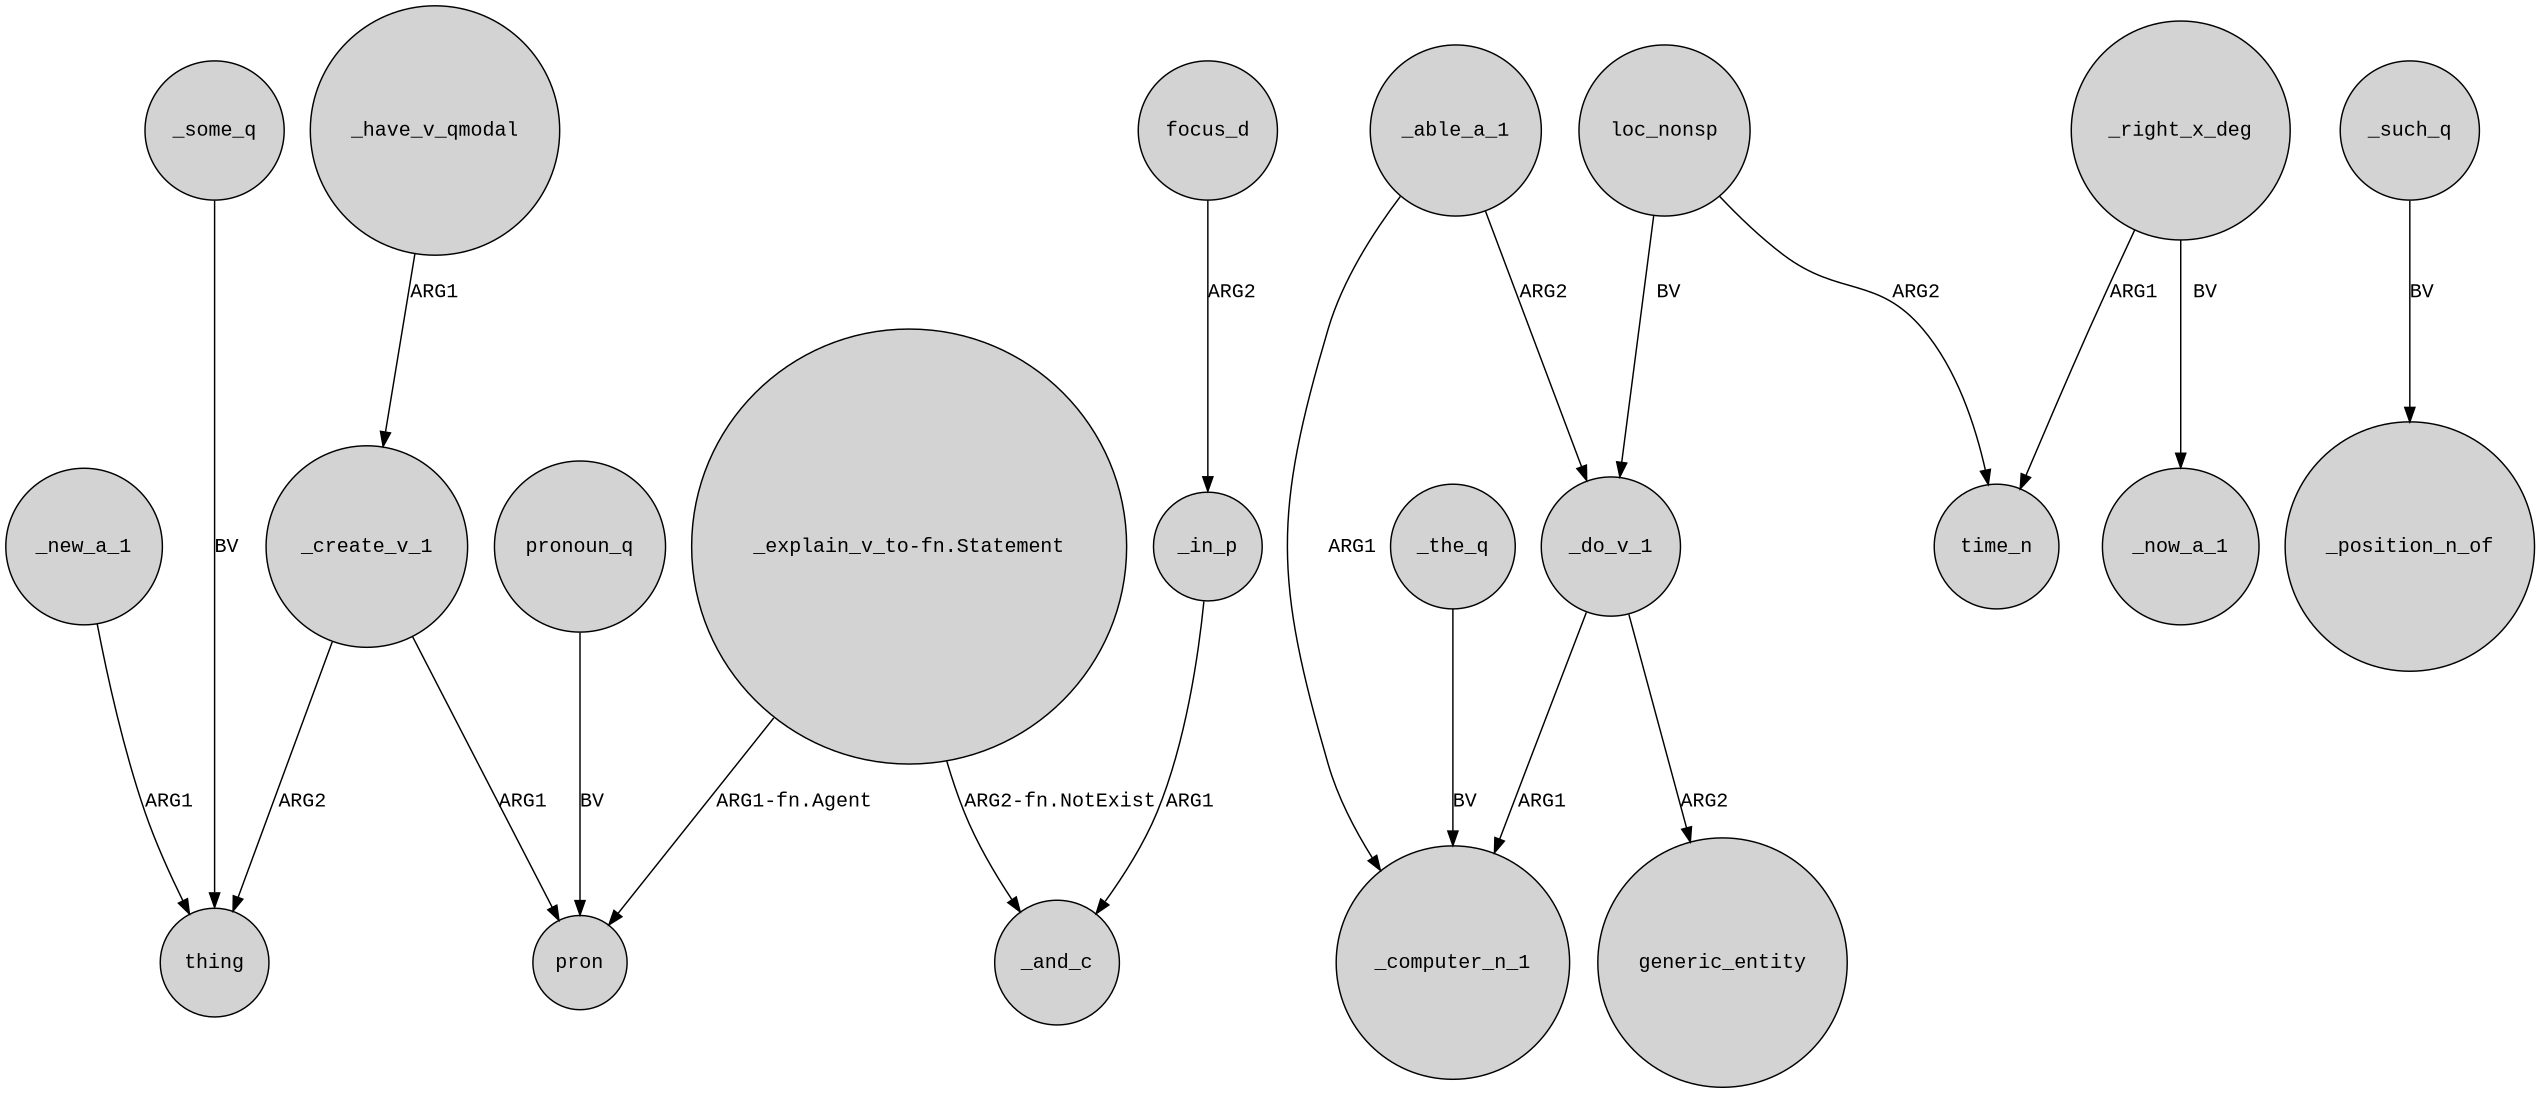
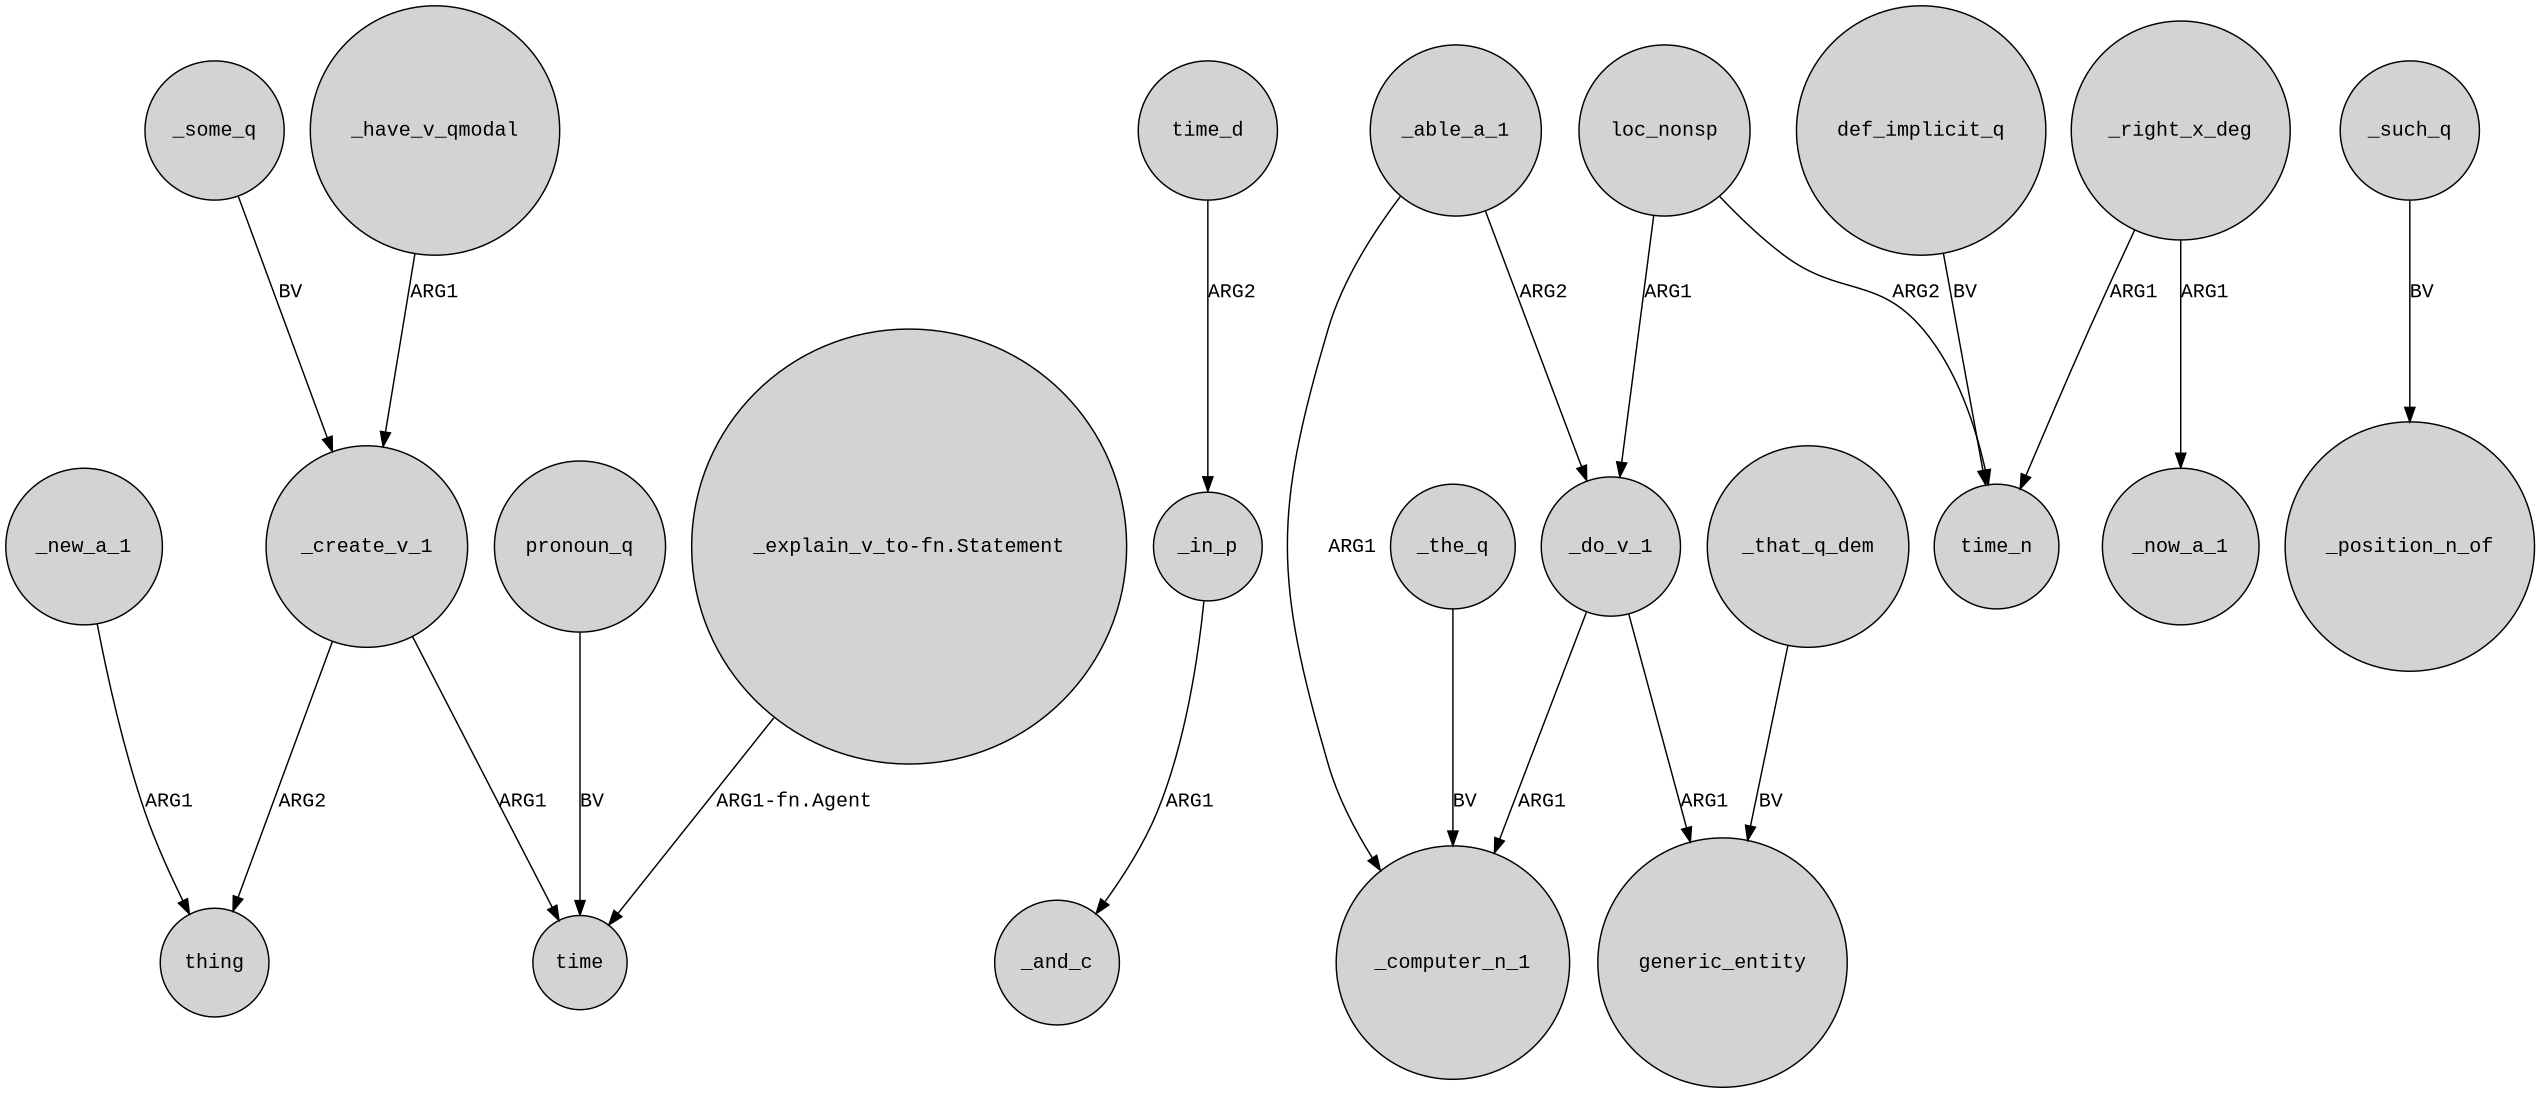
node "focus_d": label "focus_d" -> "time_d"
node "def_implicit_q": added
edge "loc_nonsp" -> "_do_v_1": label "BV" -> "ARG1"
edge "_right_x_deg" -> "_now_a_1": label "BV" -> "ARG1"
edge "_some_q" -> "thing": now "_some_q" -> "_create_v_1"
node "_that_q_dem": added
edge "_do_v_1" -> "generic_entity": label "ARG2" -> "ARG1"
edge "_explain_v_to-fn.Statement" -> "_and_c": removed, label "ARG2-fn.NotExist"
node "pron": label "pron" -> "time"
